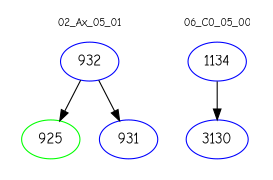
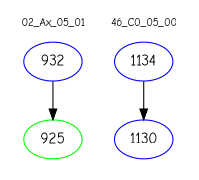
cluster "06_C0_05_00": label "06_C0_05_00" -> "46_C0_05_00"
node "931": removed
node "3130": label "3130" -> "1130"
